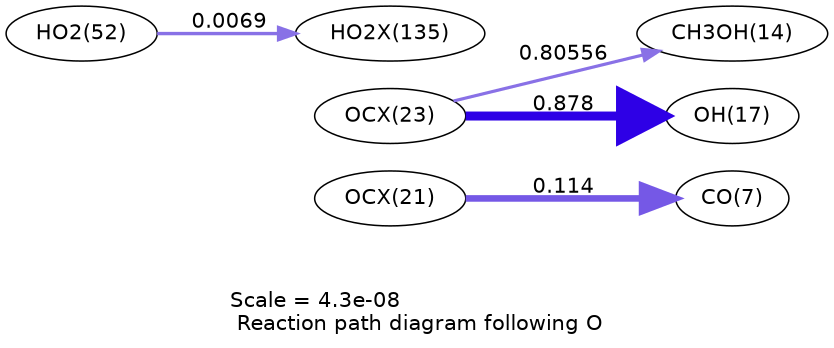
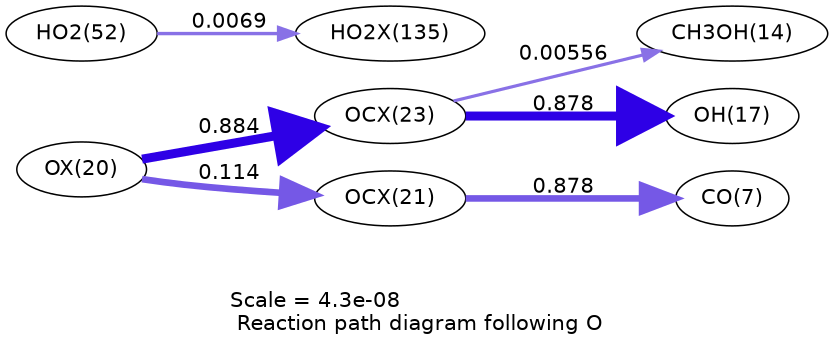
edge "OCX(23)" -> "CH3OH(14)": label " 0.80556" -> " 0.00556"
node "OX(20)": added
edge "OCX(21)" -> "CO(7)": label " 0.114" -> " 0.878"
